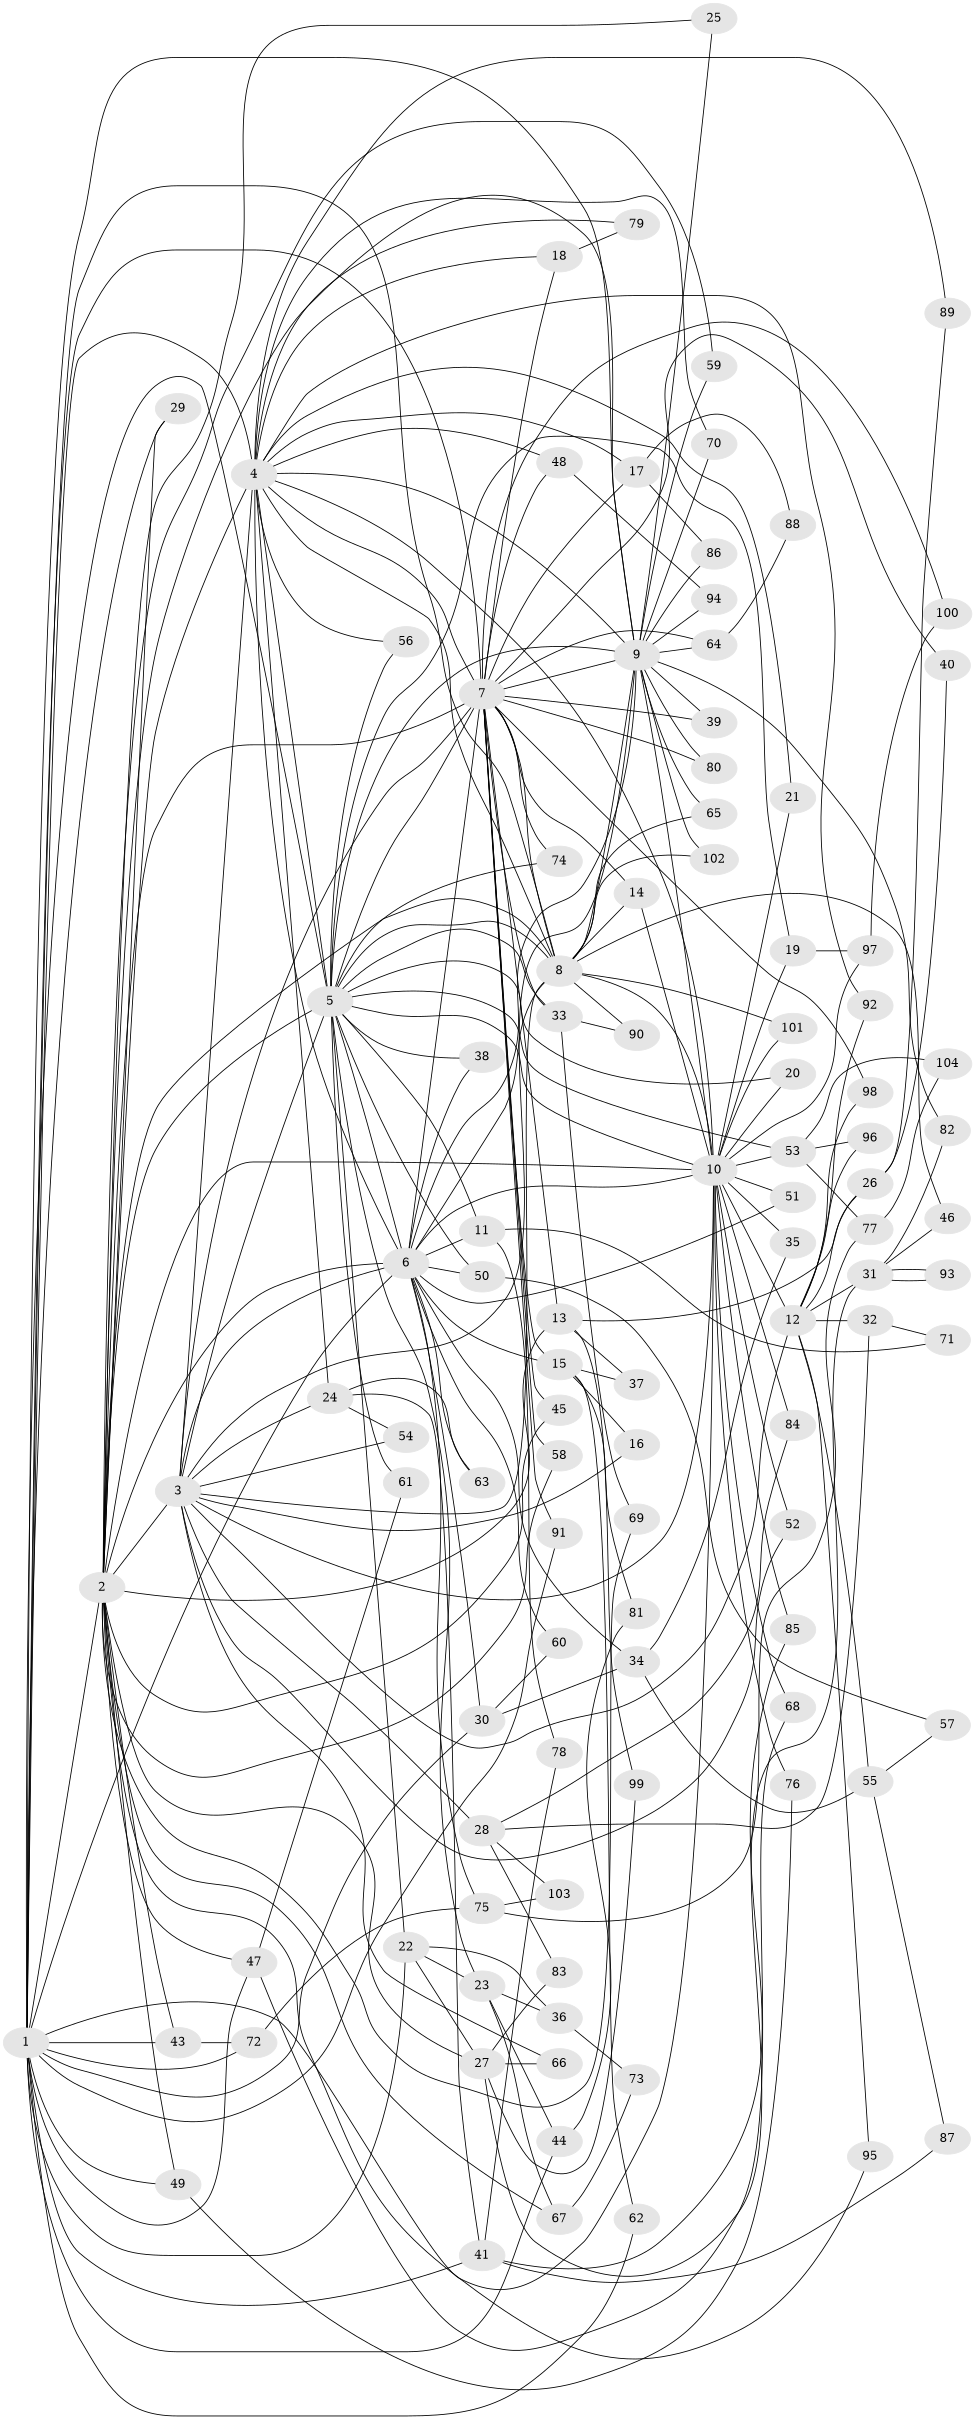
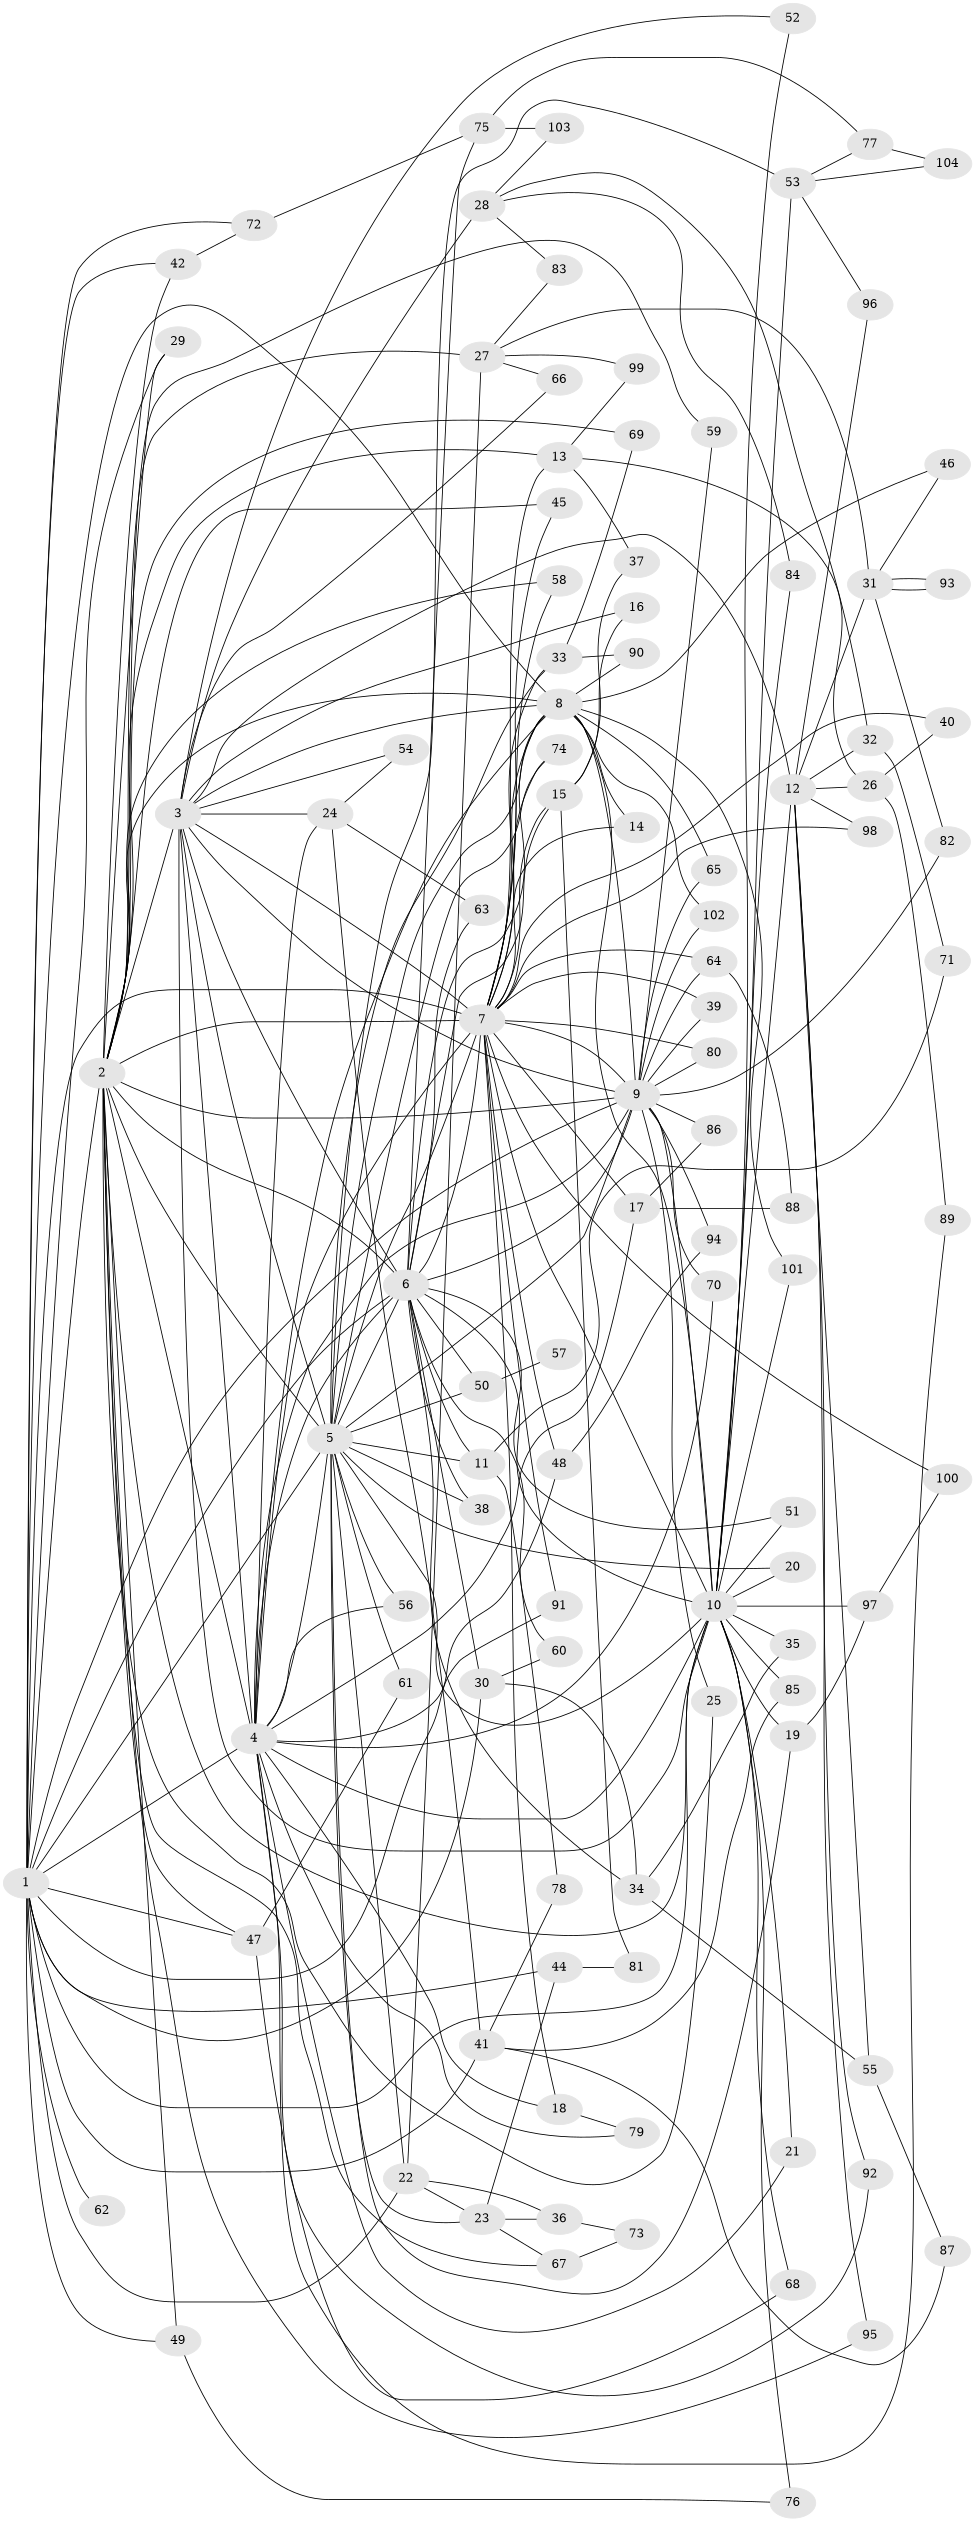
edge "14" -- "10": now "7" -- "10"
edge "57" -- "55": removed
edge "15" -- "62": removed
node "43": label "43" -> "42"
